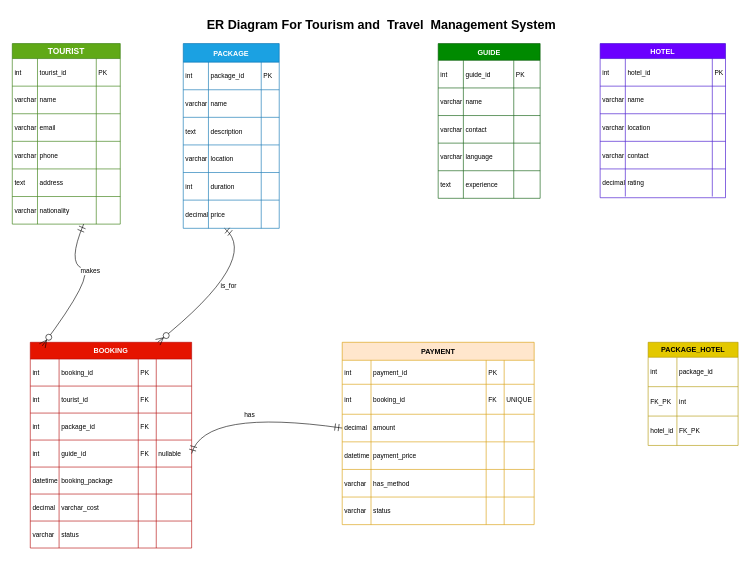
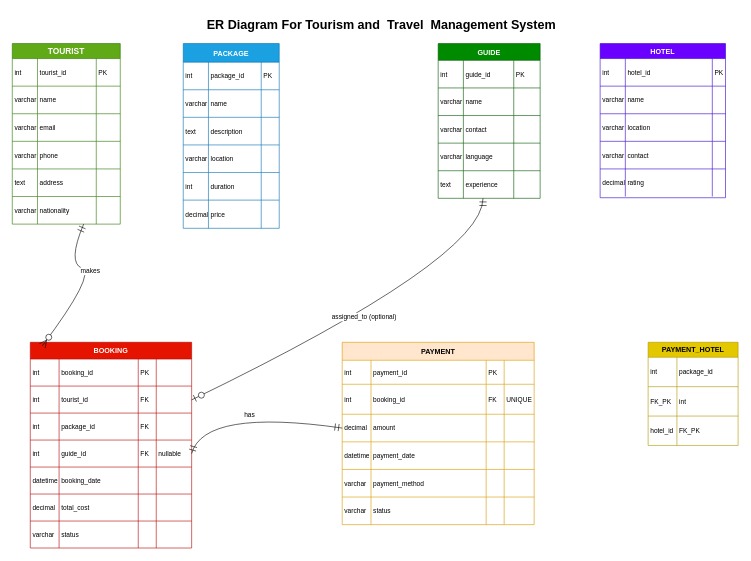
edge "PACKAGE" -- "BOOKING": removed, label "is_for"
edge "GUIDE" -- "BOOKING": added, label "assigned_to (optional)"
node "PACKAGE_HOTEL": label "PACKAGE_HOTEL" -> "PAYMENT_HOTEL"
node "payment_price": label "payment_price" -> "payment_date"
node "booking_package": label "booking_package" -> "booking_date"
node "has_method": label "has_method" -> "payment_method"
node "varchar_cost": label "varchar_cost" -> "total_cost"
